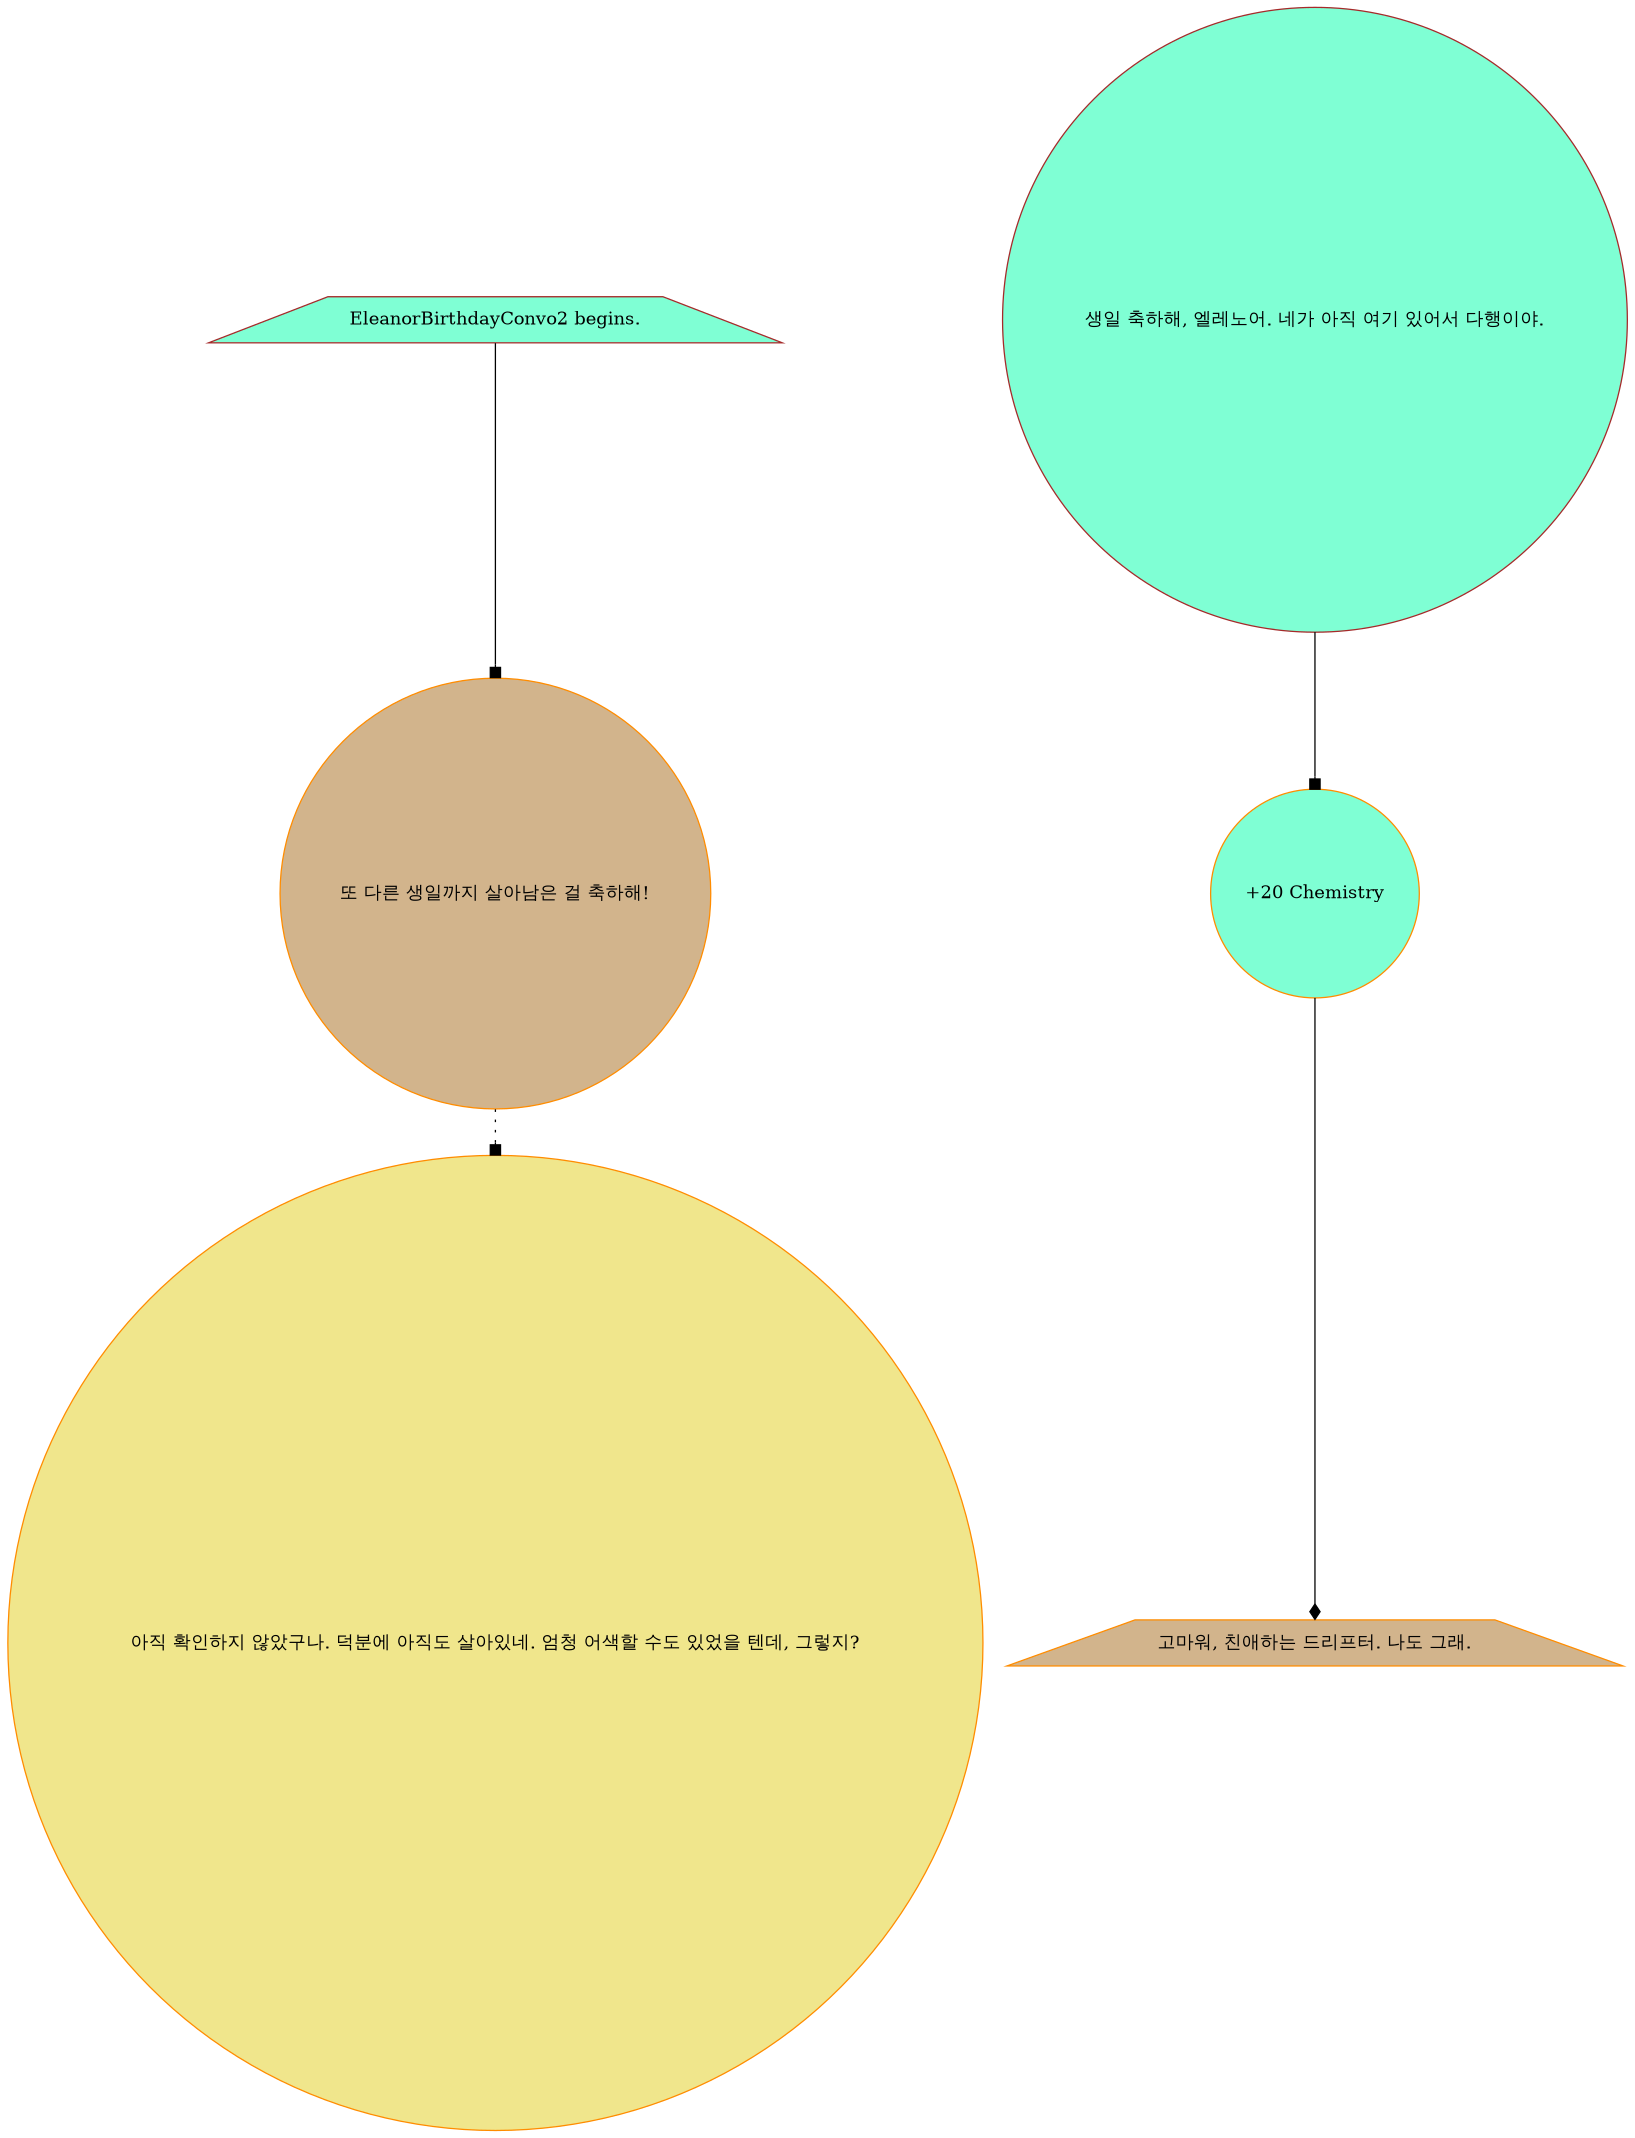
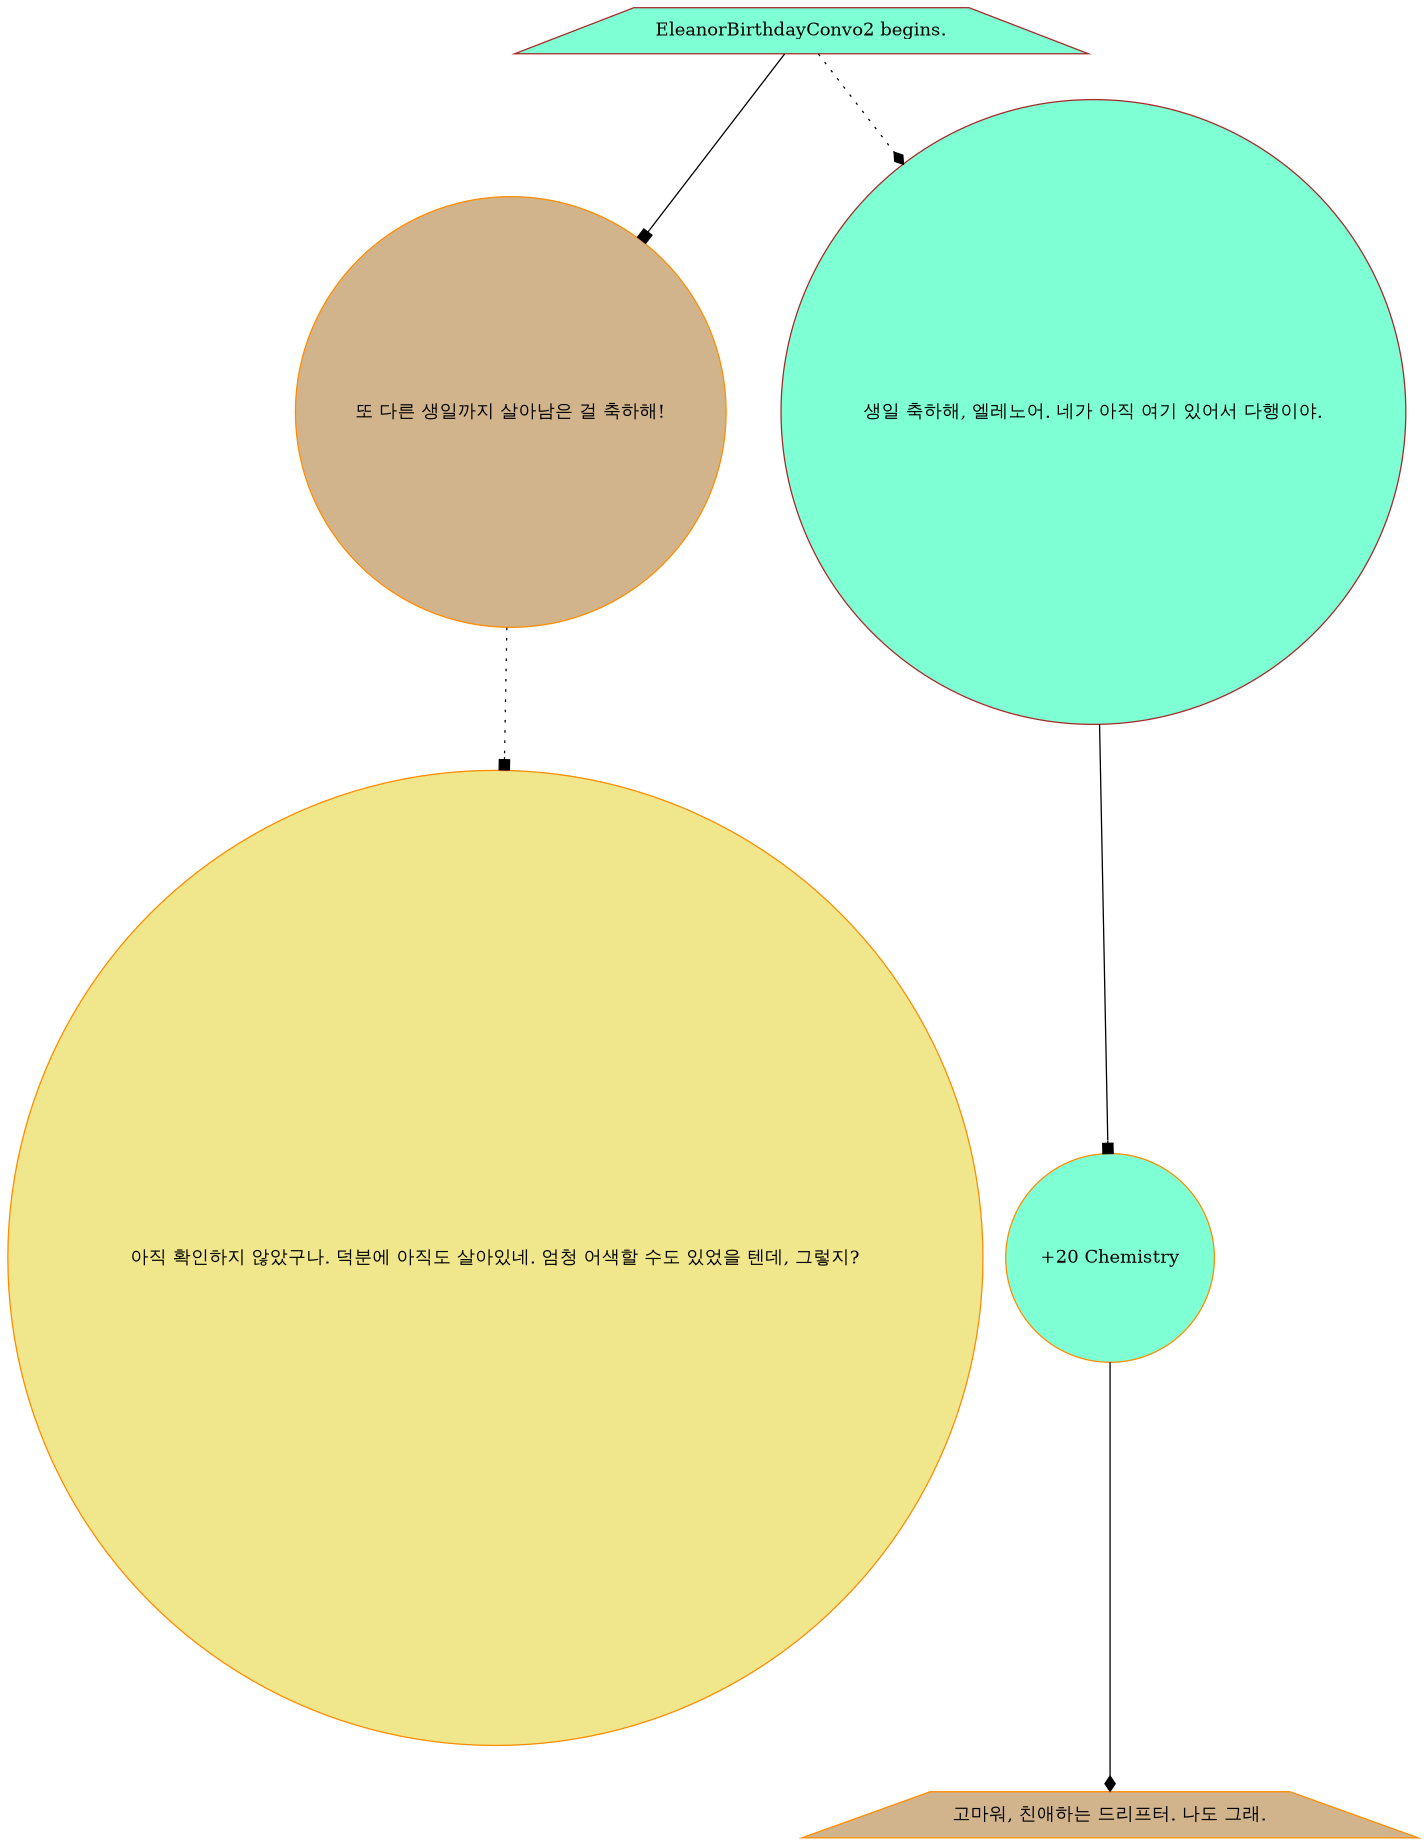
edge "EleanorBirthdayConvo2 begins." -> "생일 축하해, 엘레노어. 네가 아직 여기 있어서 다행이야.": added
